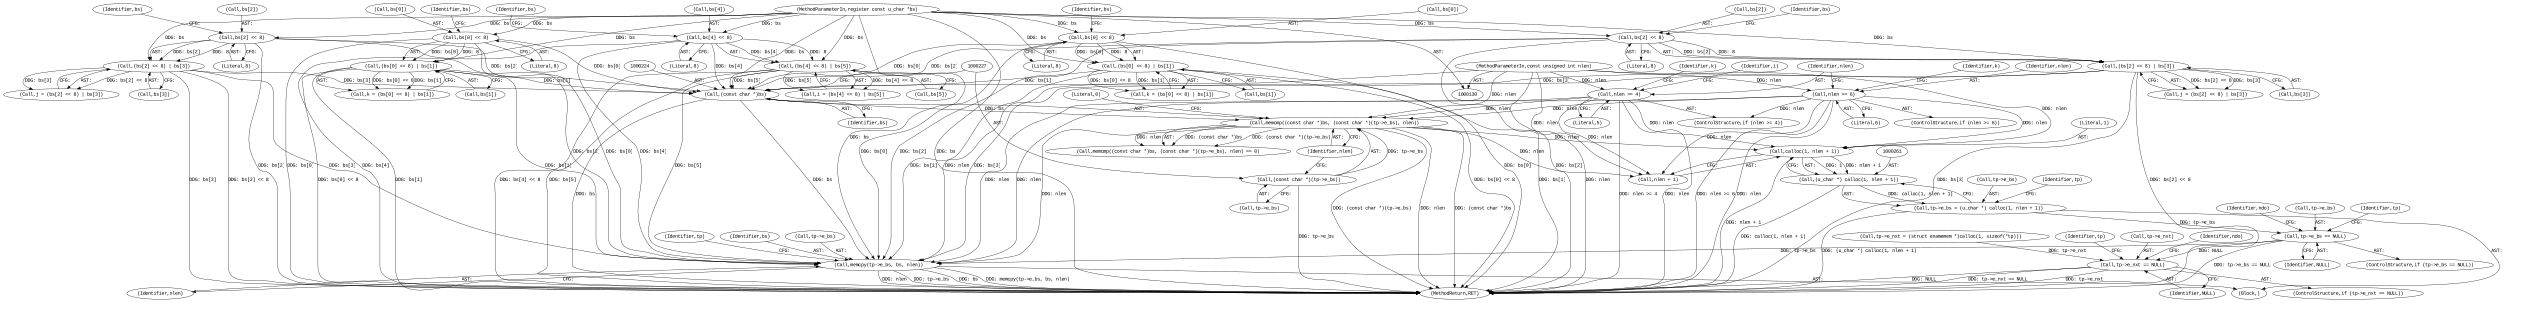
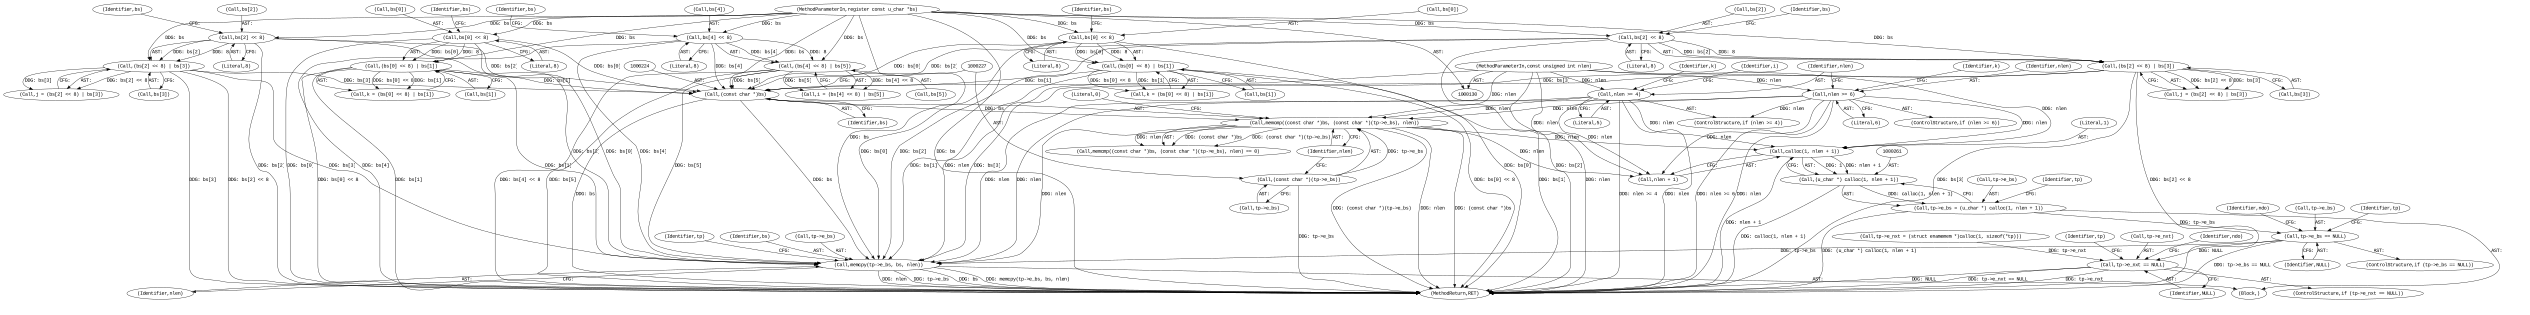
edge "(Call,(bs[4] << 8) | bs[5])" -> "(Call,bs[5])": removed, label "CFG:"
